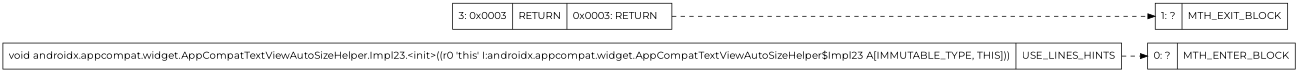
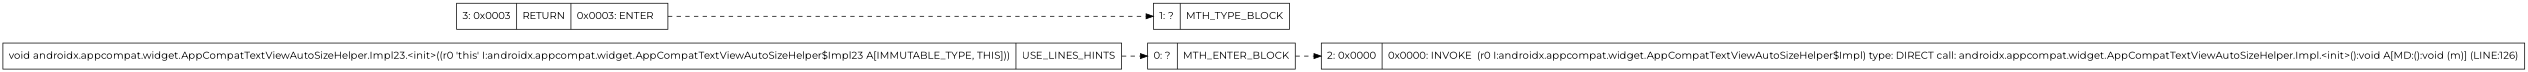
node "3: 0x0003": text "0x0003: RETURN" -> "0x0003: ENTER"
node "1: ?": text "MTH_EXIT_BLOCK" -> "MTH_TYPE_BLOCK"
node "2: 0x0000": added
